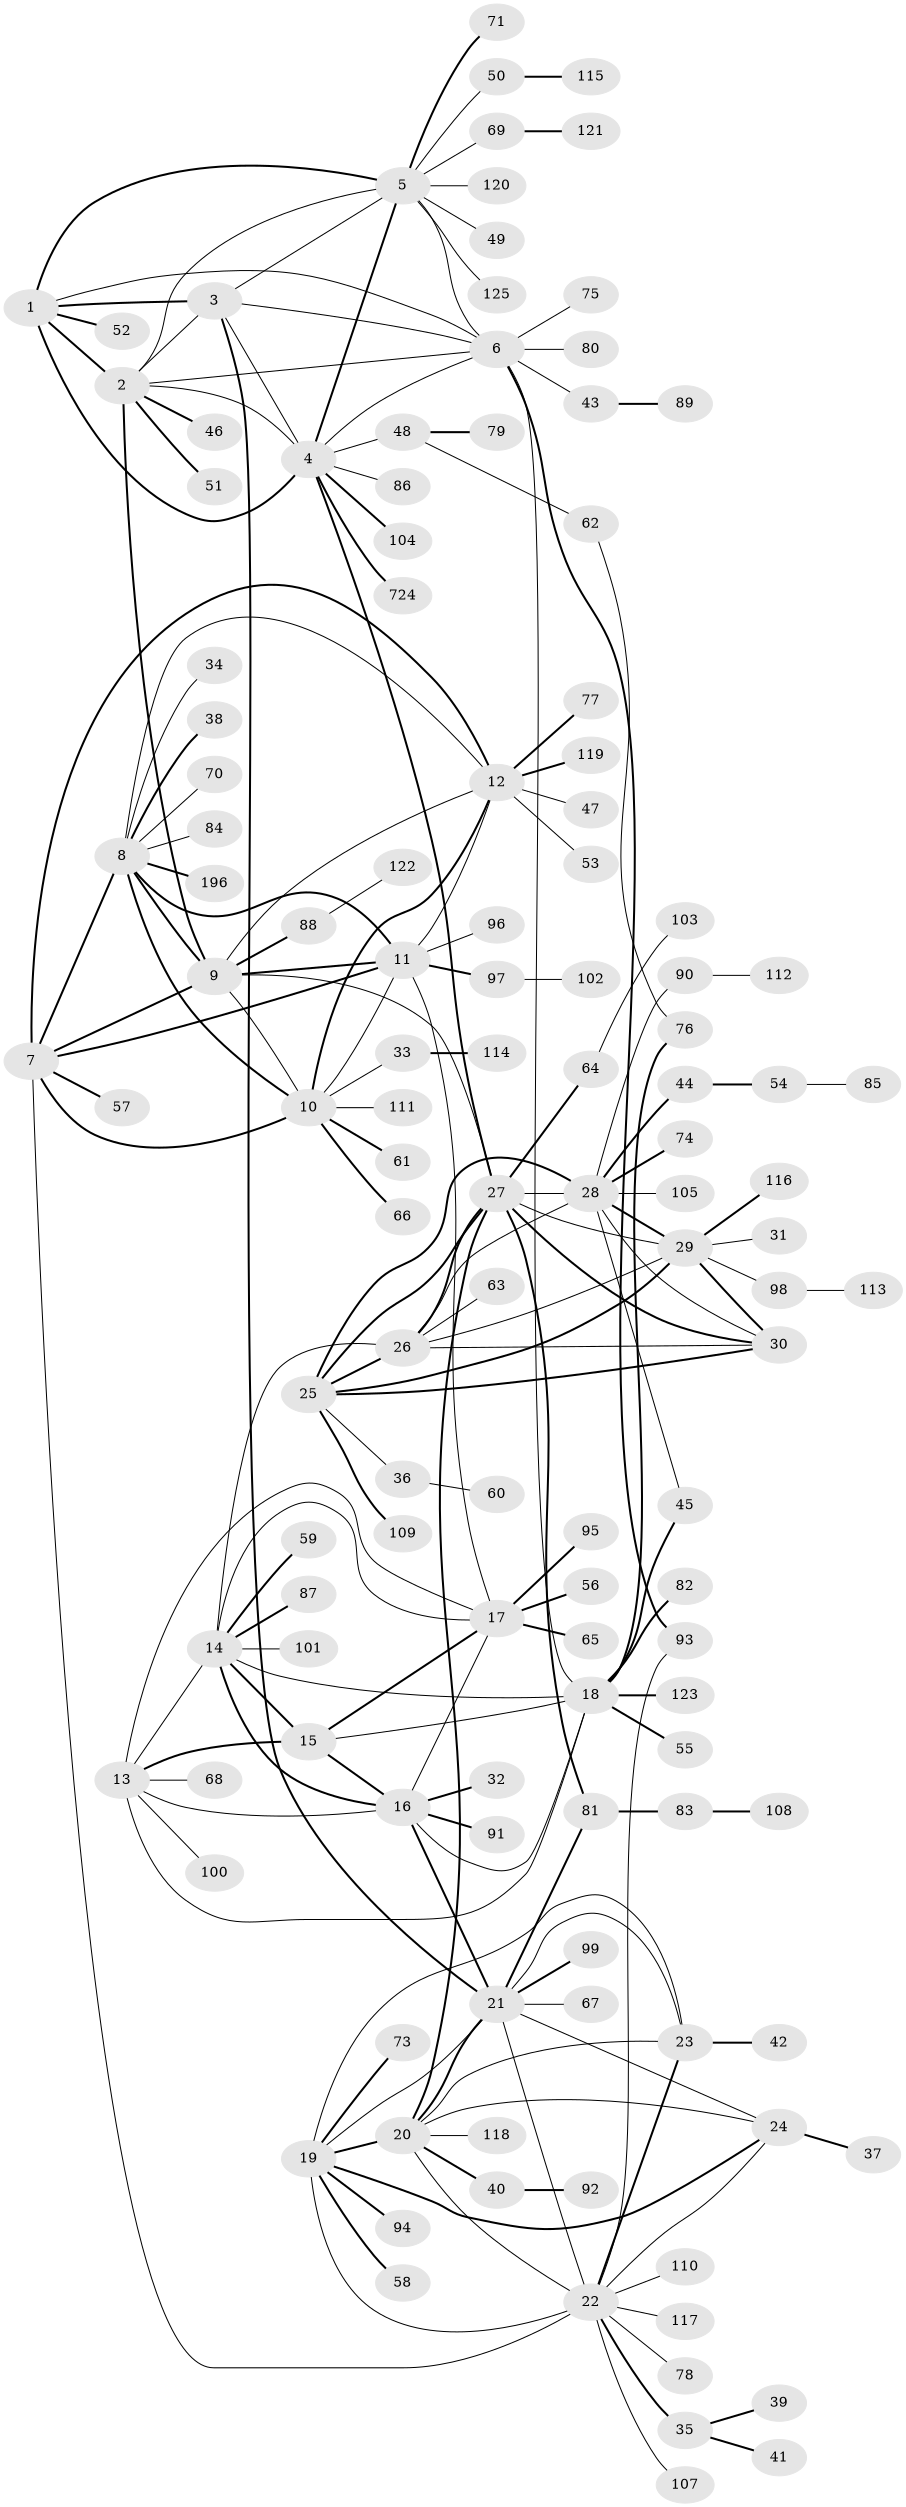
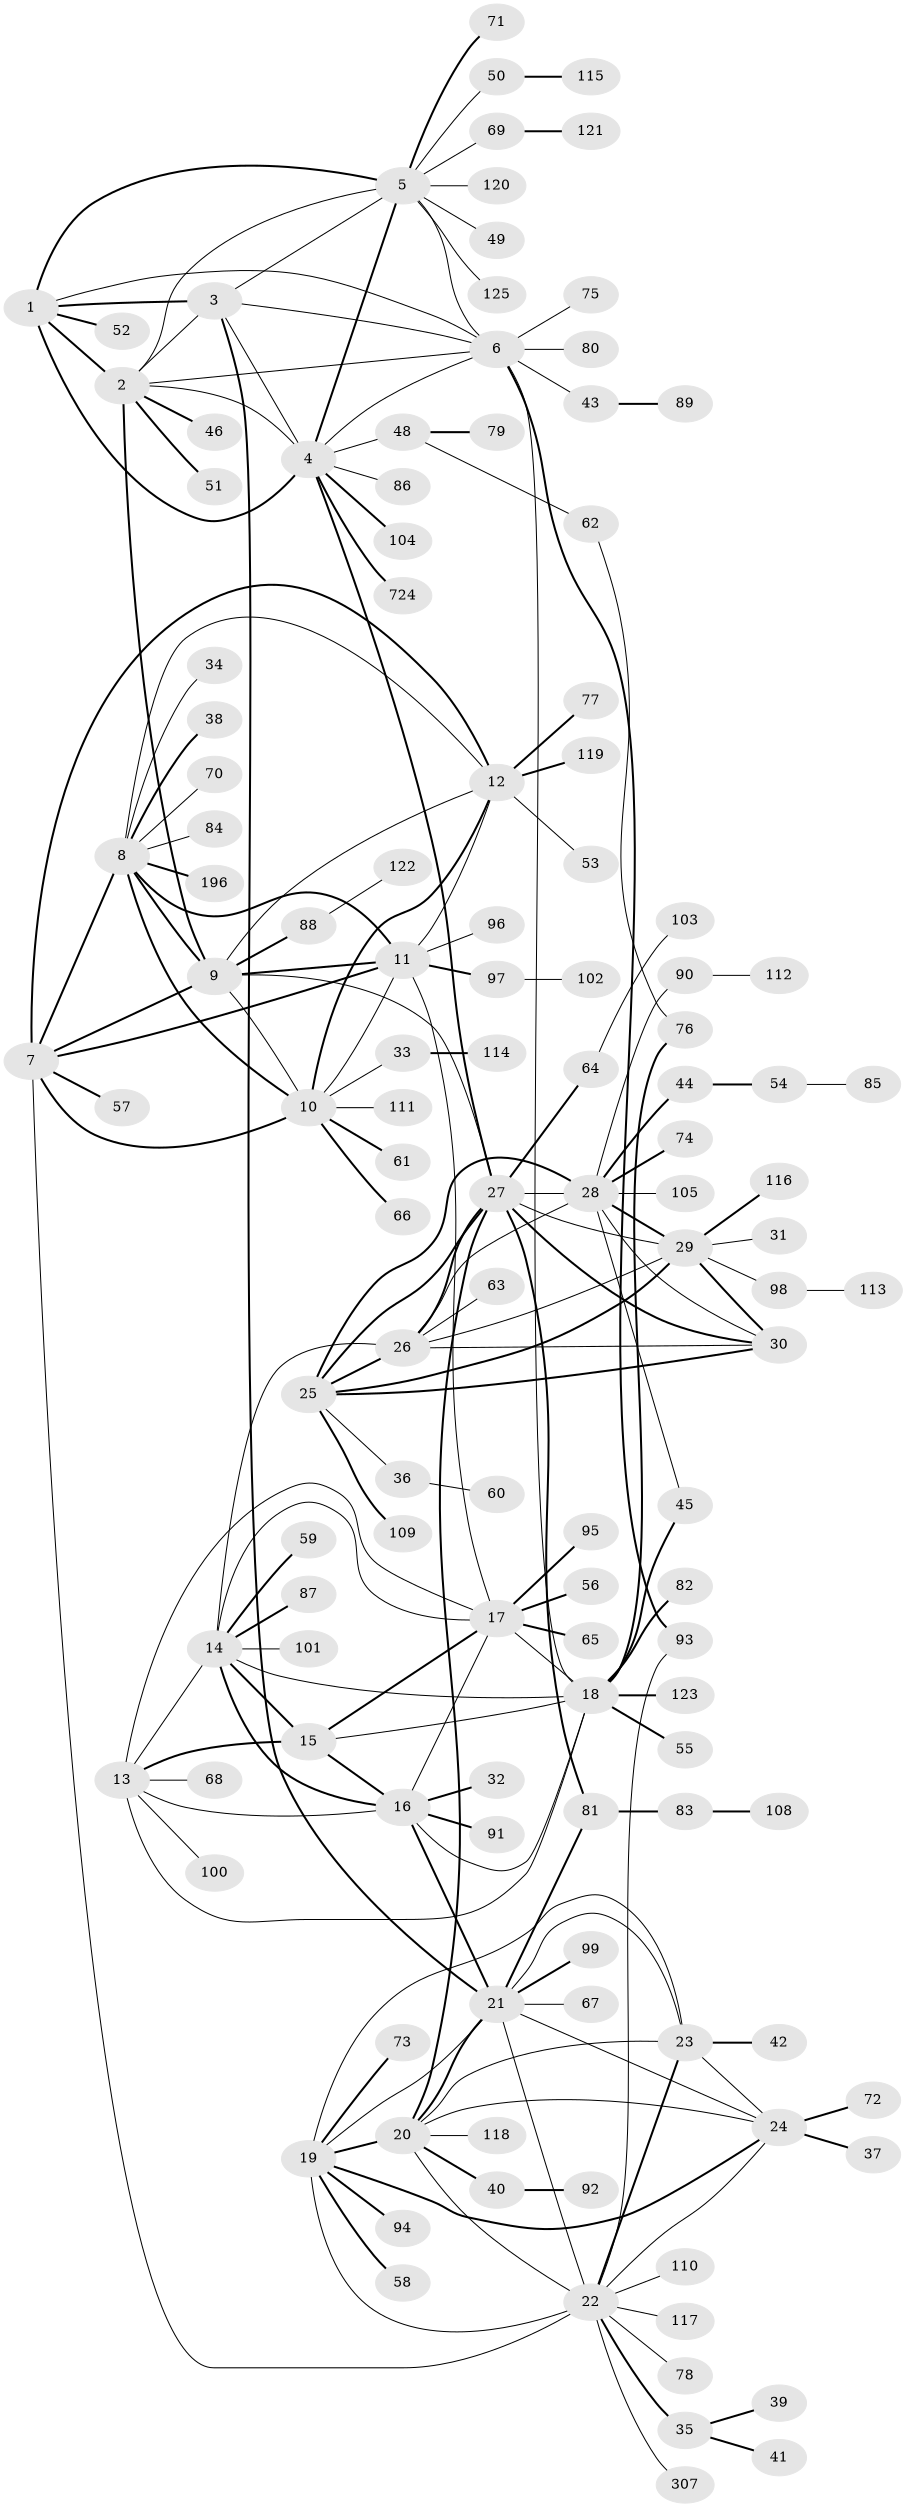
node "47": removed
edge "17" -- "18": added
edge "23" -- "24": added
node "72": added
node "107": label "107" -> "307"
